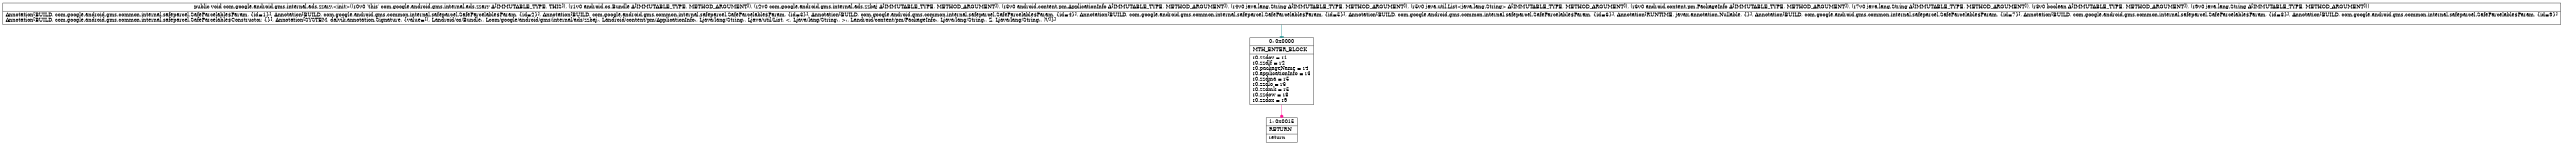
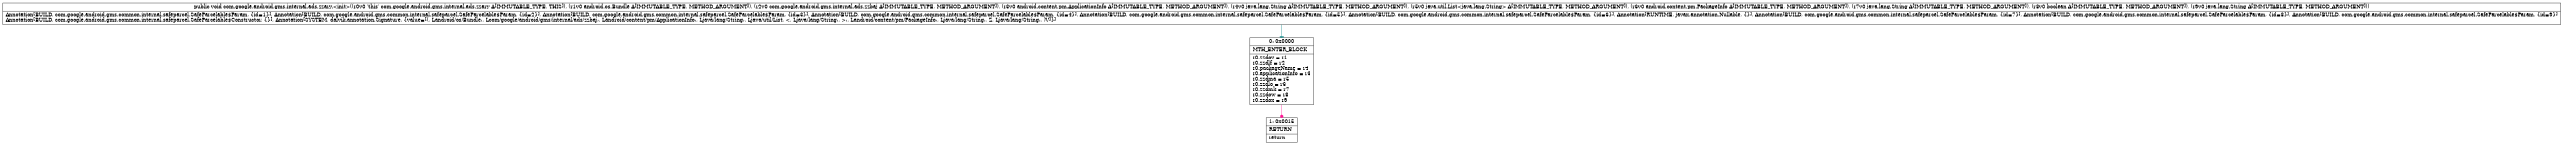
node "0: 0x0000": text "r0.zzdmk = r5" -> "r0.zzdmk = r7"
